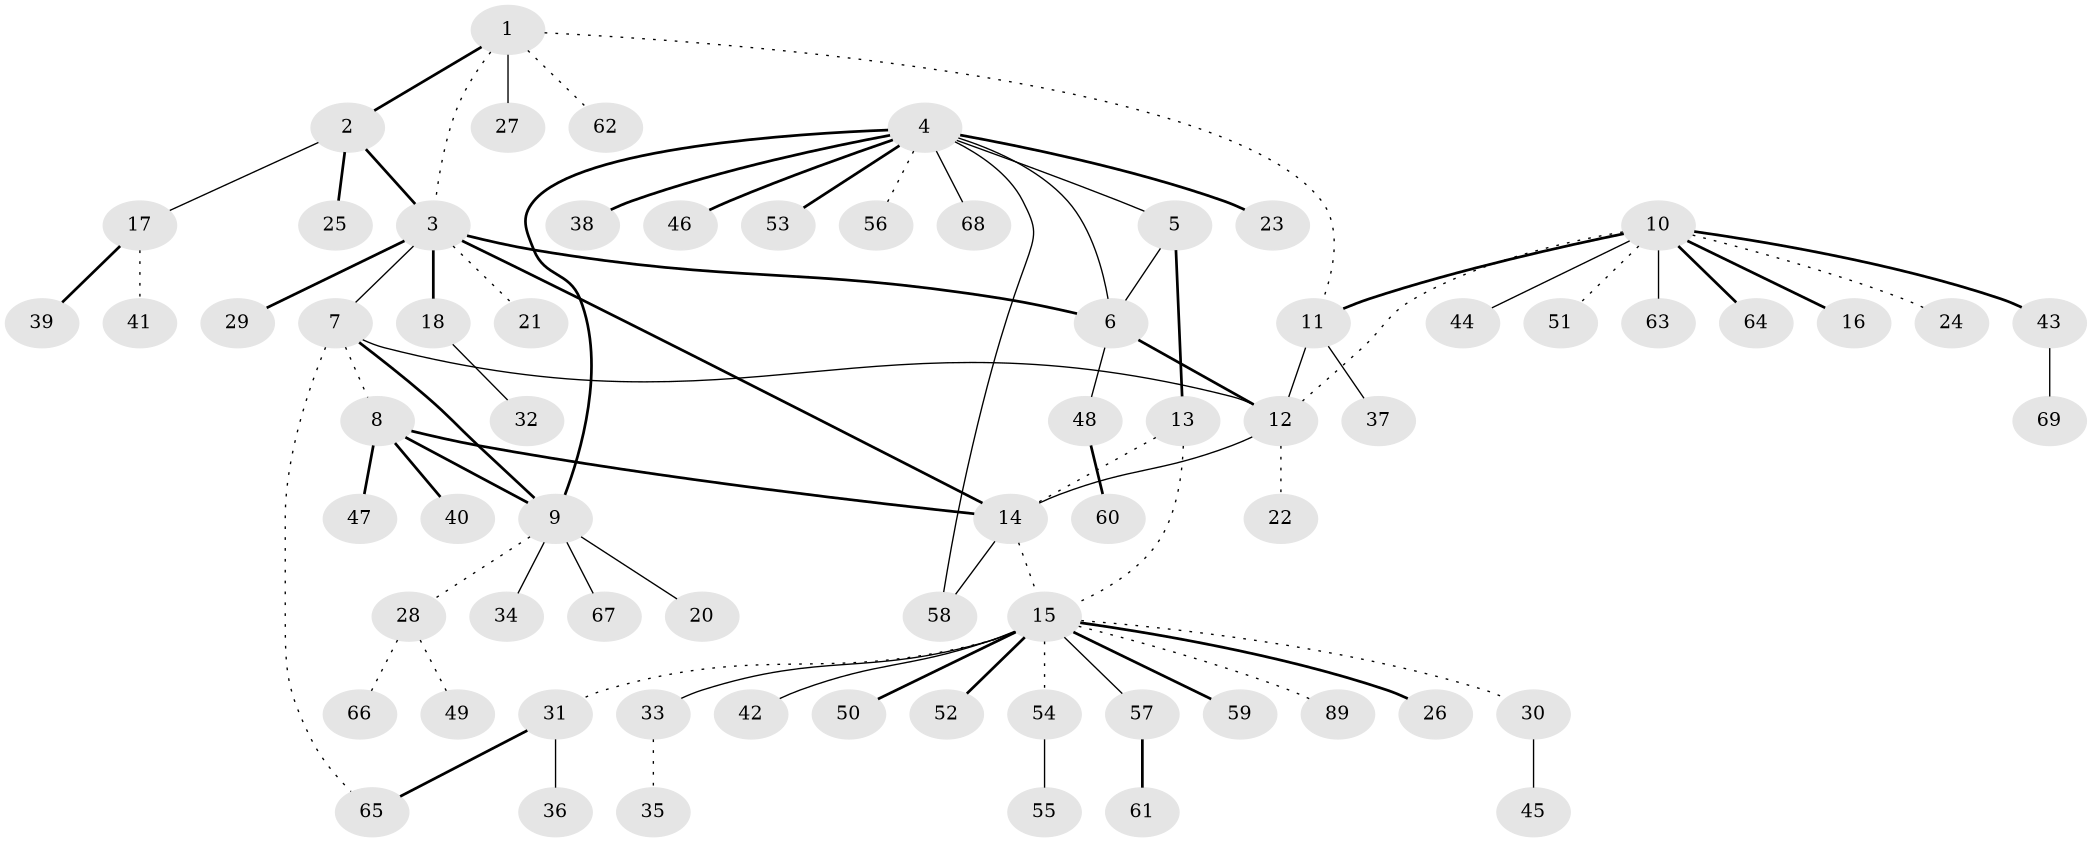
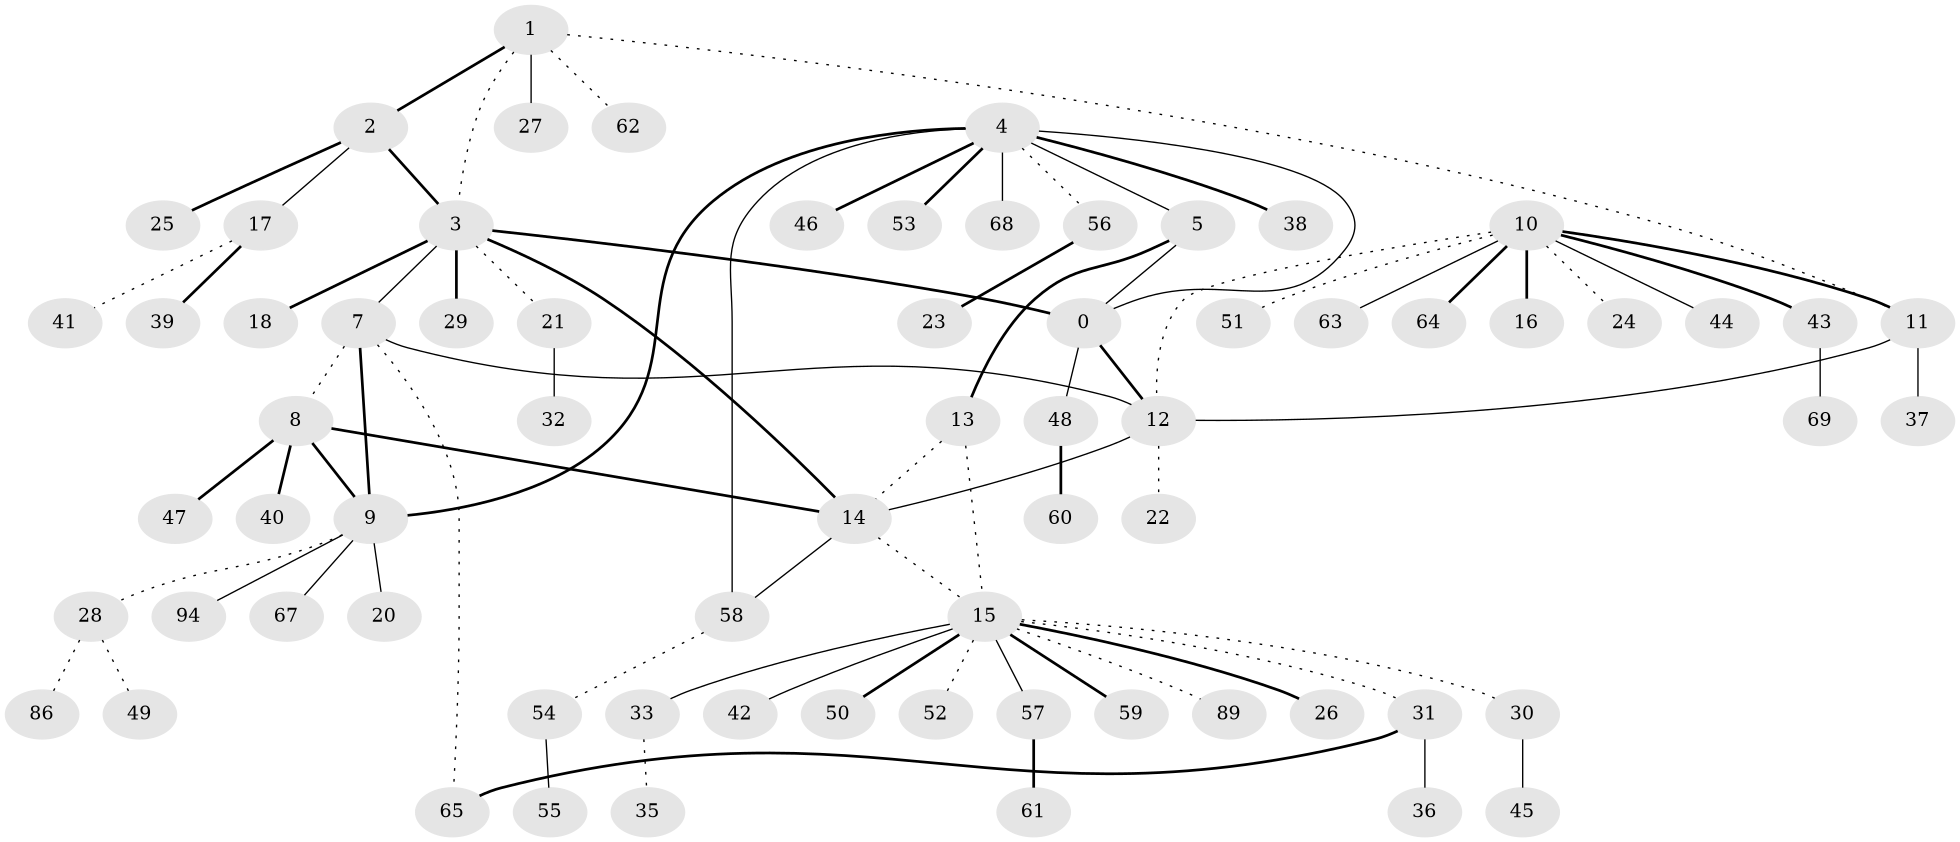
edge "4" -- "23": now "56" -- "23"
node "6": label "6" -> "0"
edge "18" -- "32": now "21" -- "32"
node "34": label "34" -> "94"
edge "15" -- "52": style bold -> dotted
edge "15" -- "54": now "58" -- "54"
node "66": label "66" -> "86"
